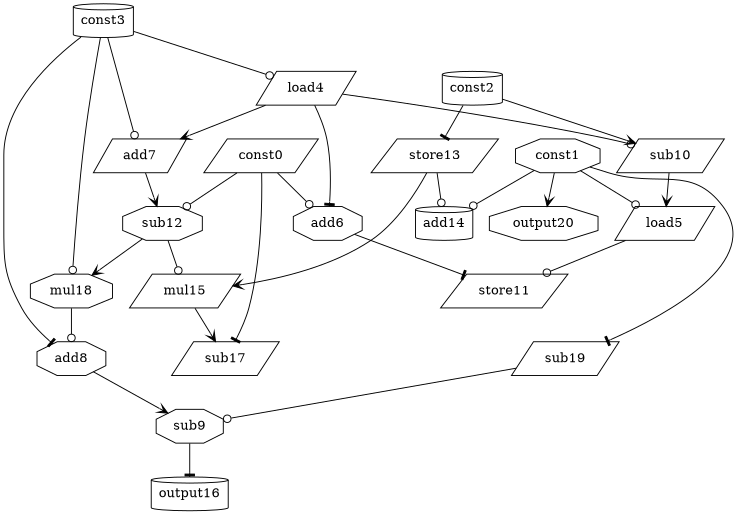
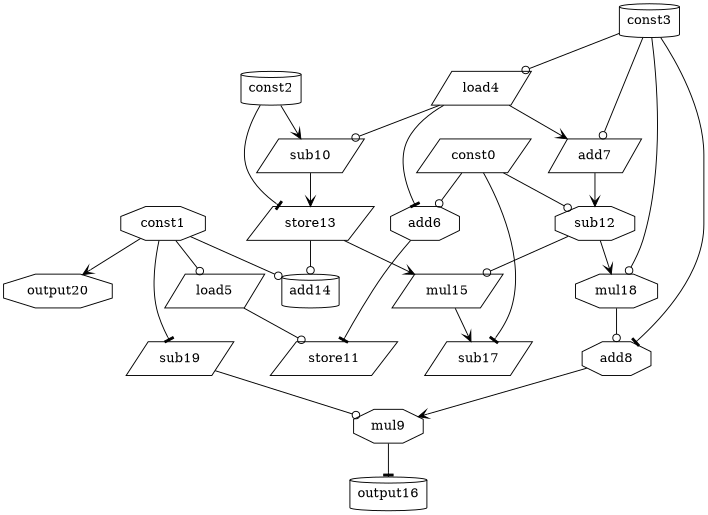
edge "sub10" -> "load5": now "sub10" -> "store13"
node "sub9": label "sub9" -> "mul9"
